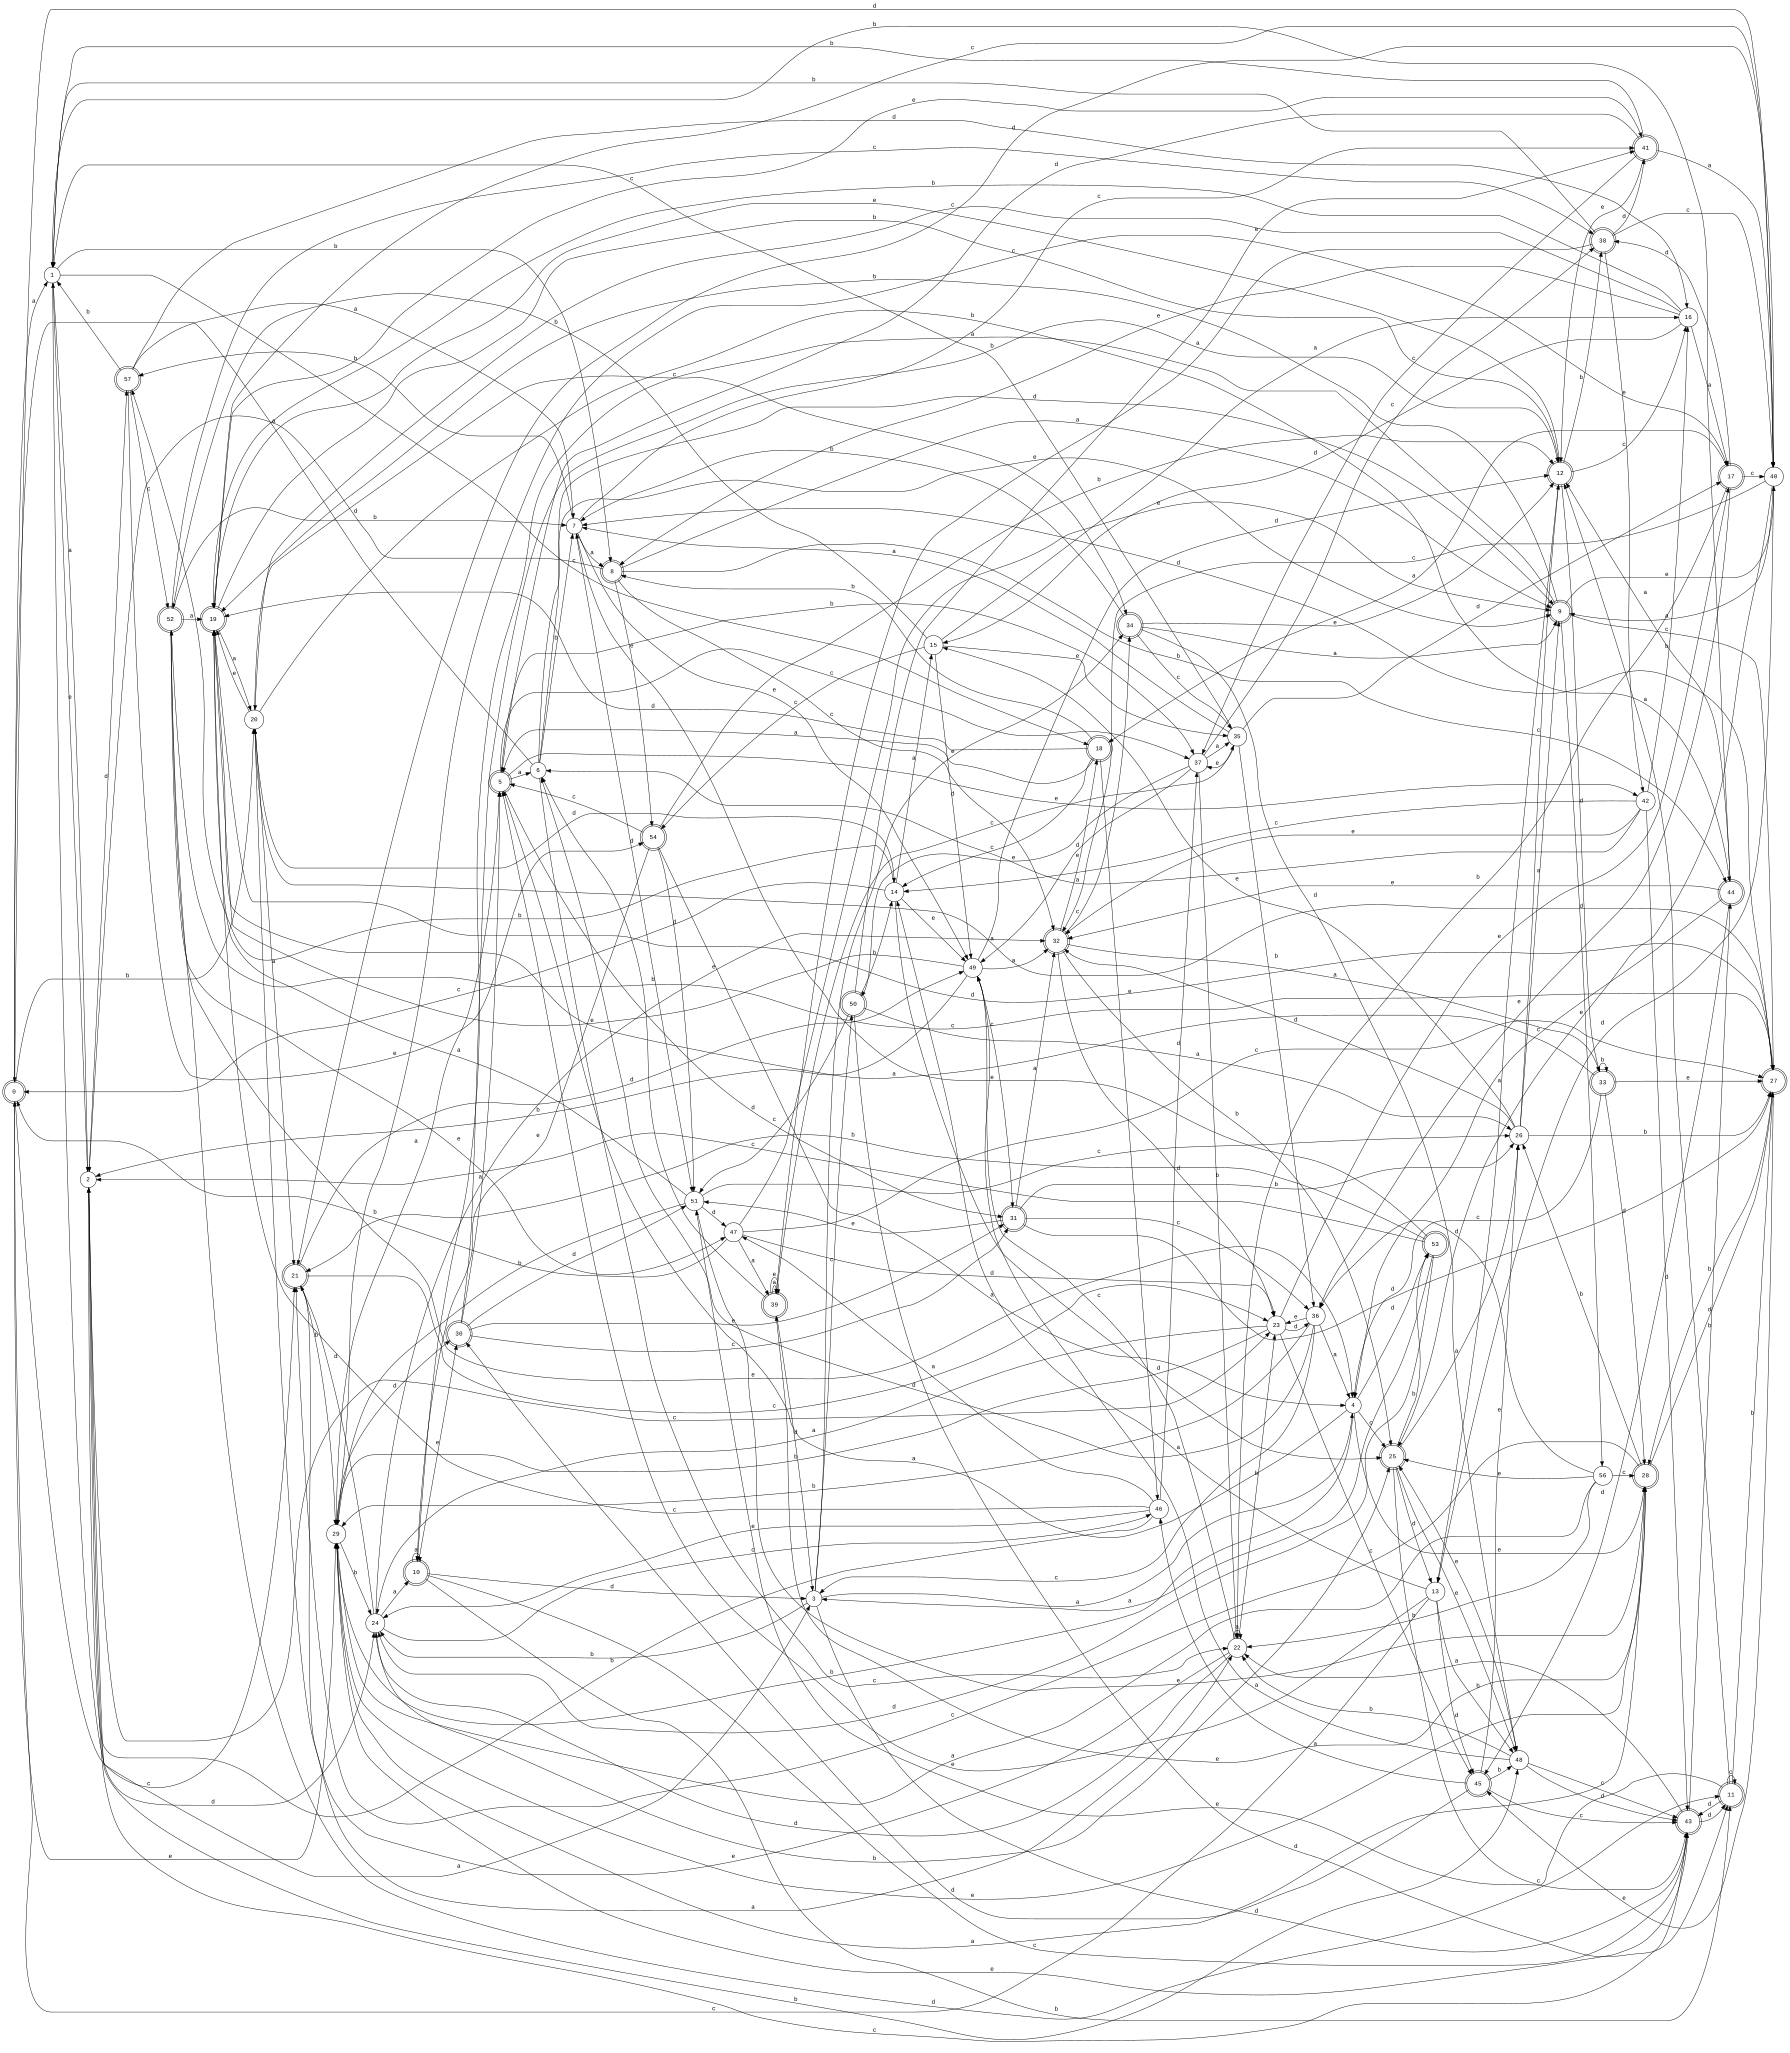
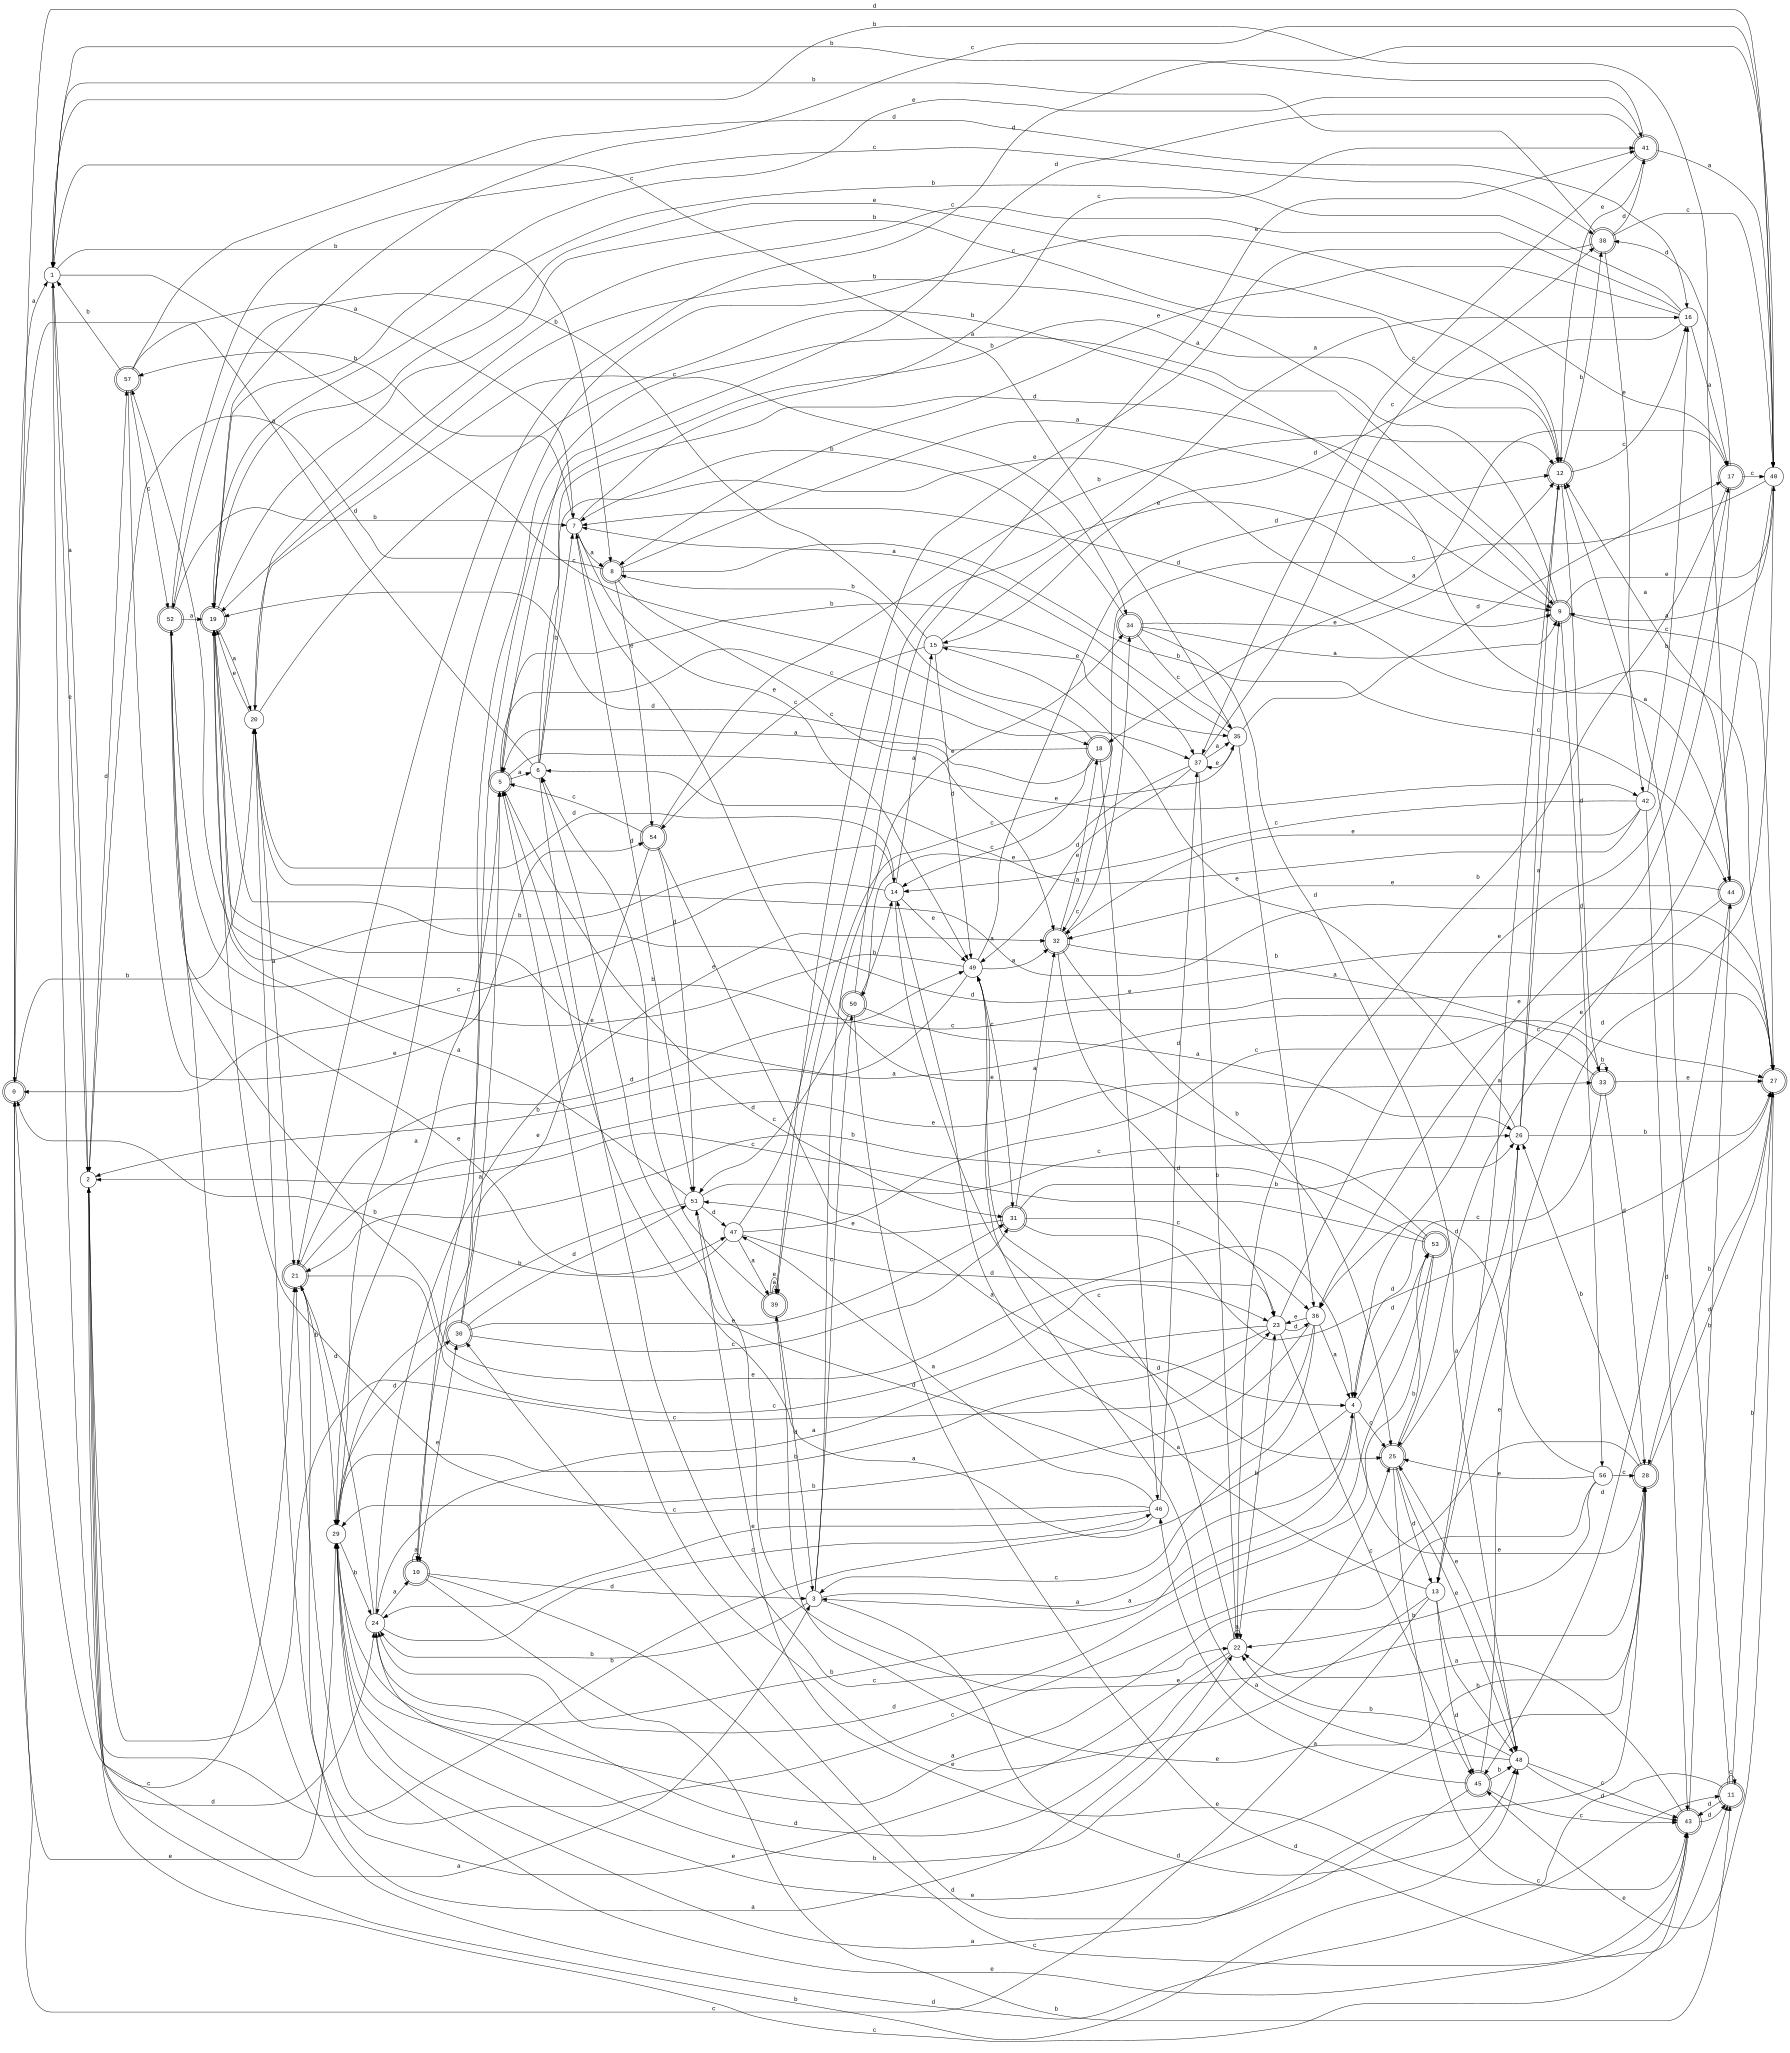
edge "26" -> "32": removed, label "d"
edge "21" -> "33": added, label "e"
edge "3" -> "43": now "3" -> "48"
